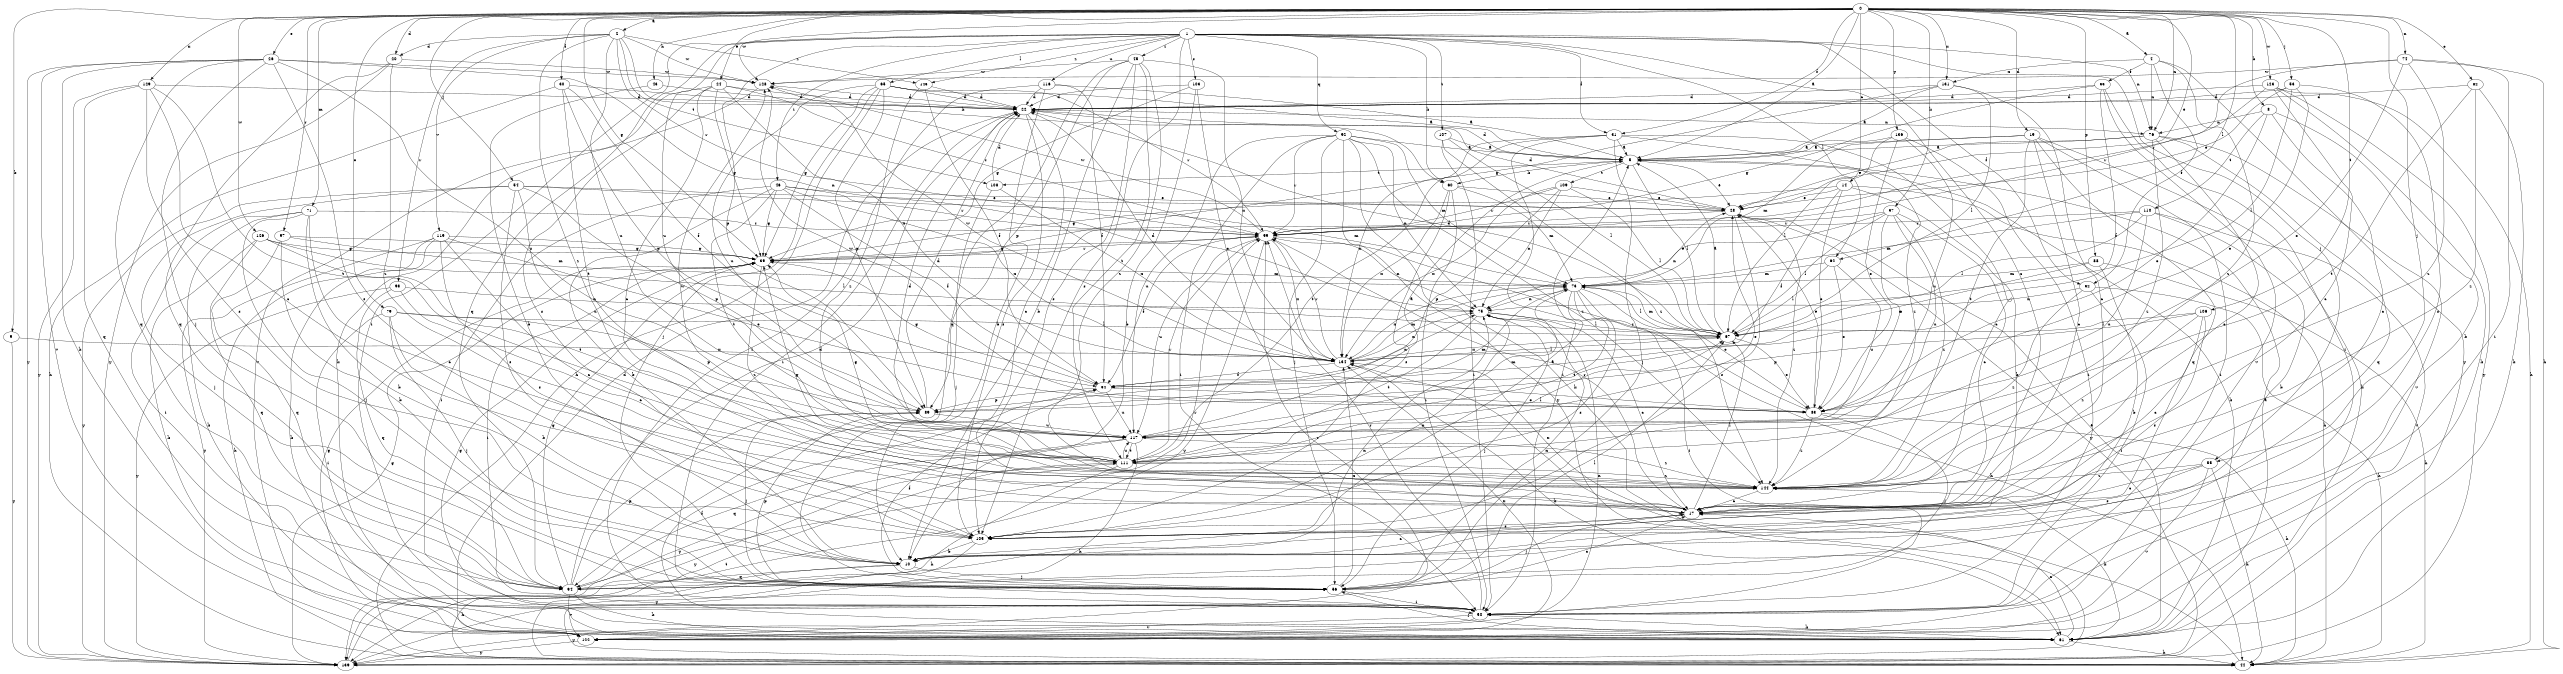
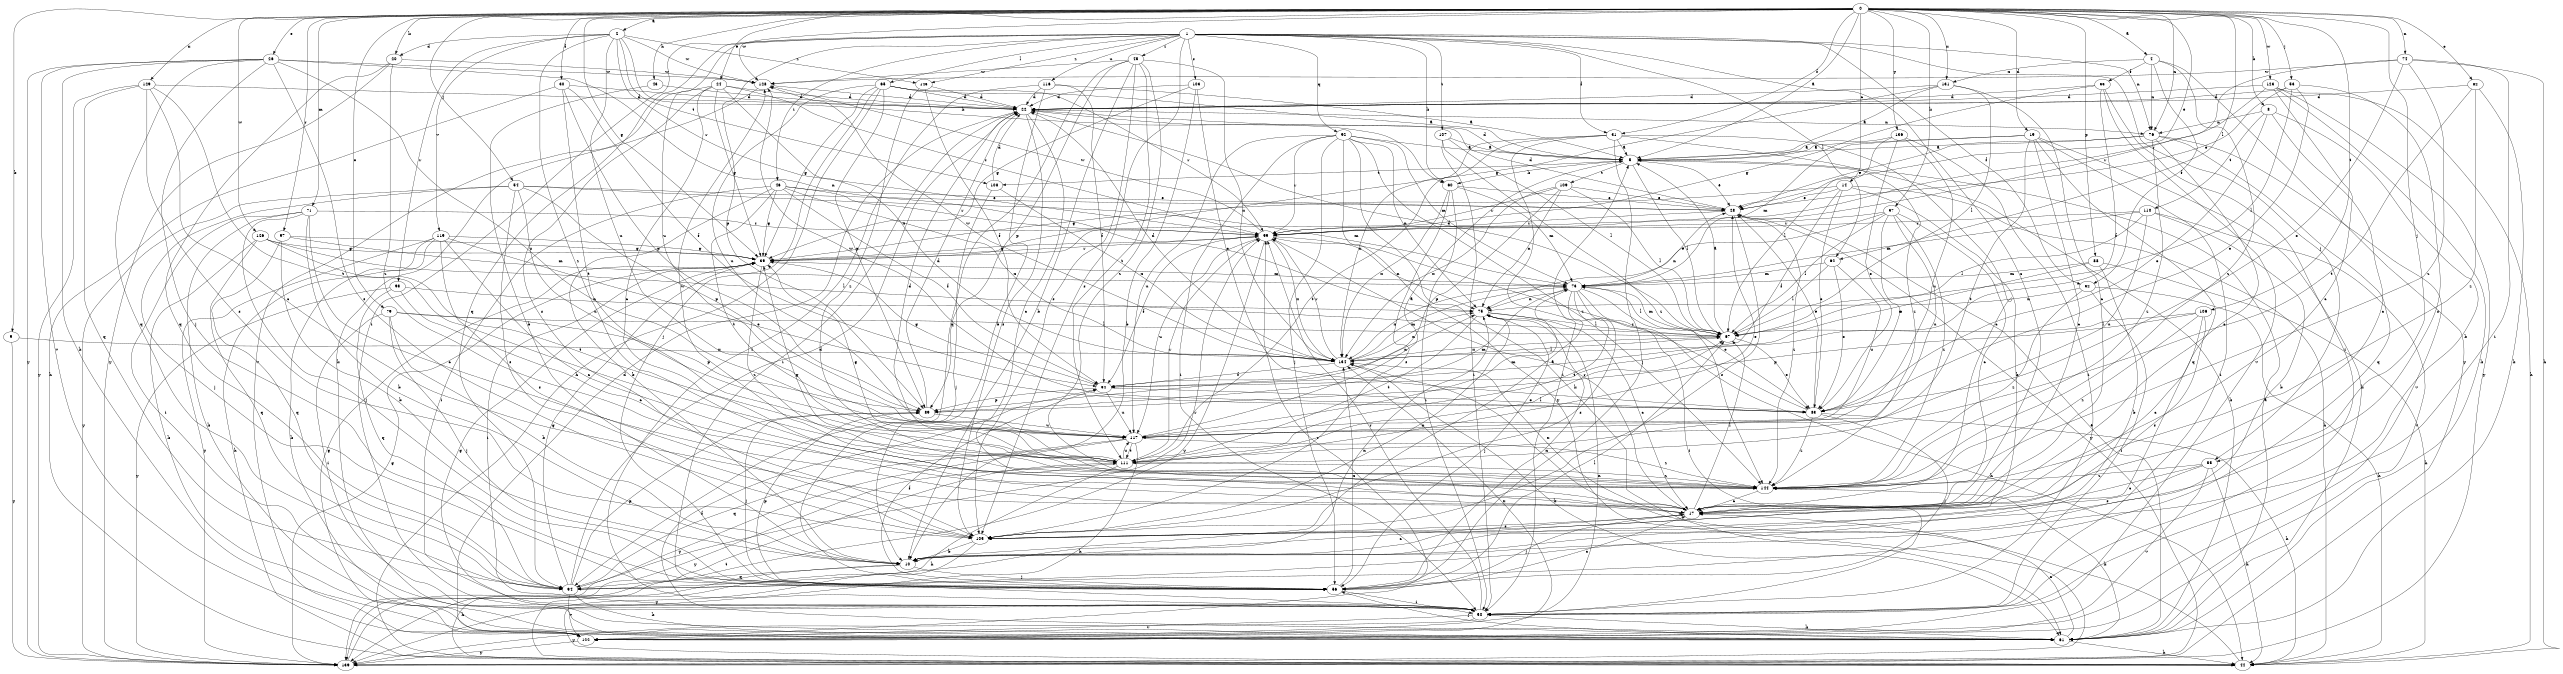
edge "0" -> "20": label "d" -> "k"
